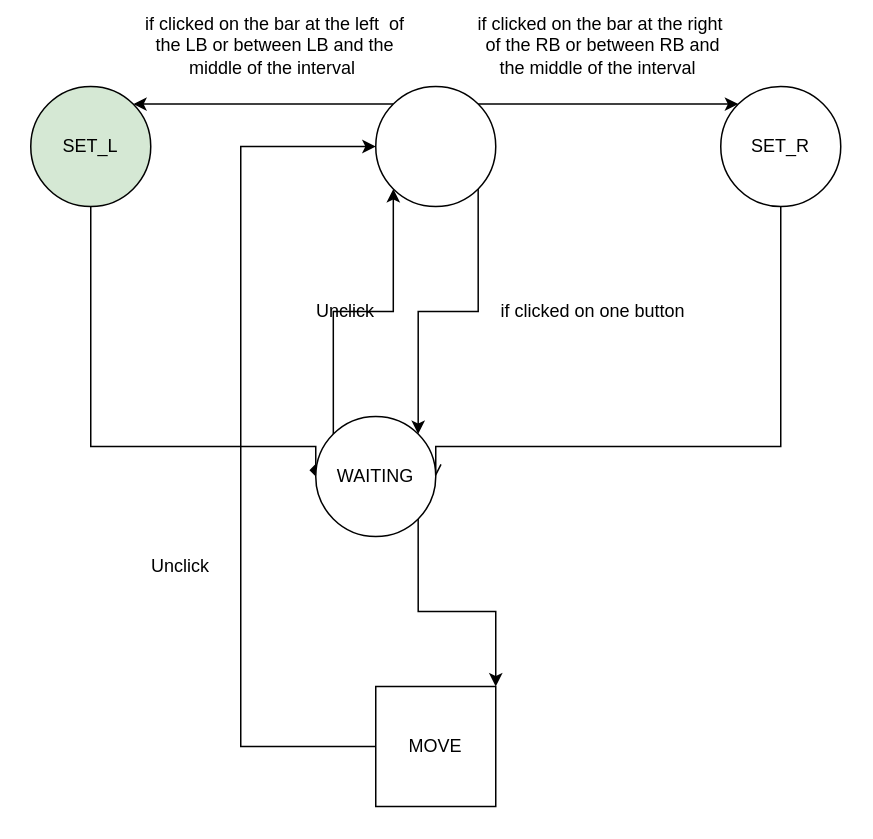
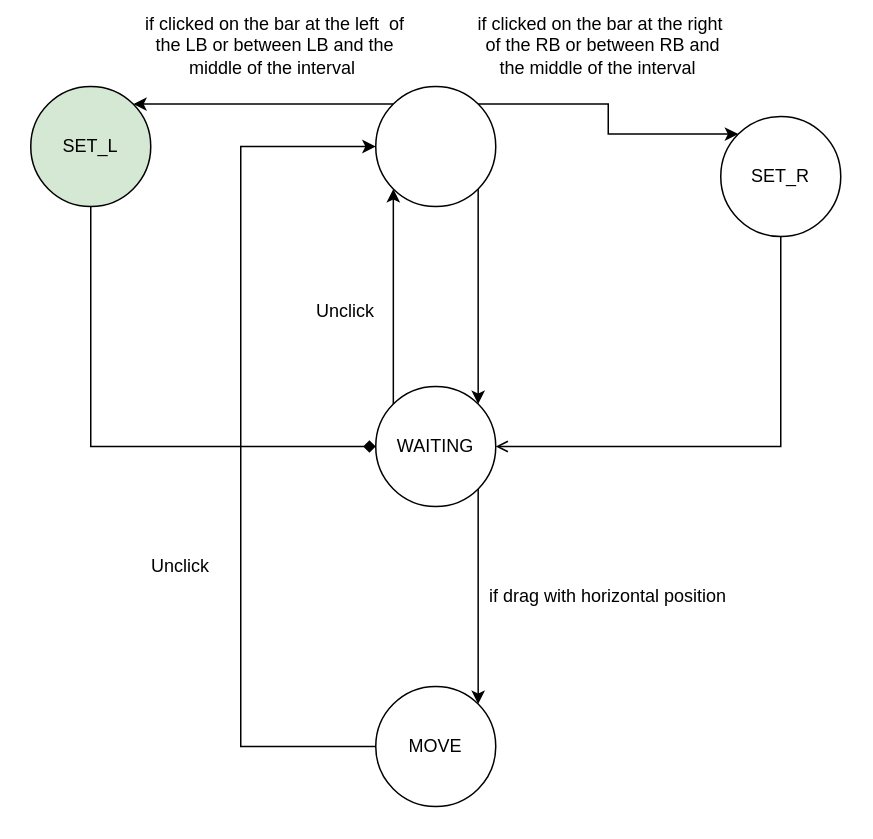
node "SET_R": moved (781, 146) -> (781, 176)
node "if clicked on one button": removed
node "WAITING": moved (376, 476) -> (436, 446)
node "if drag with horizontal position": added
node "MOVE": shape rectangle -> ellipse
